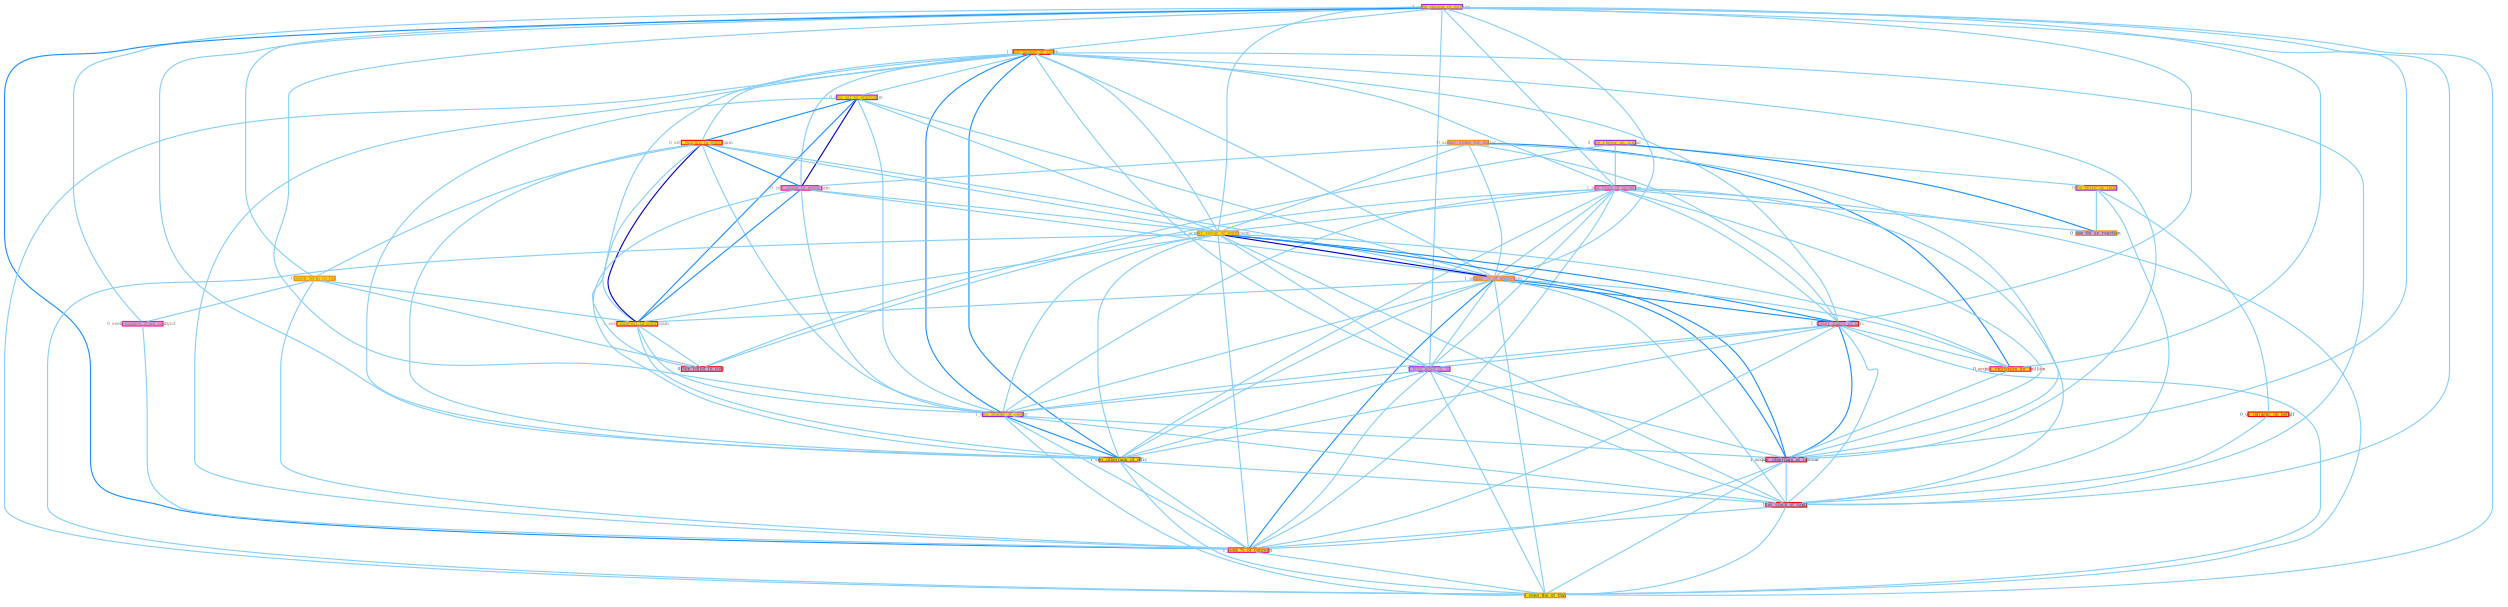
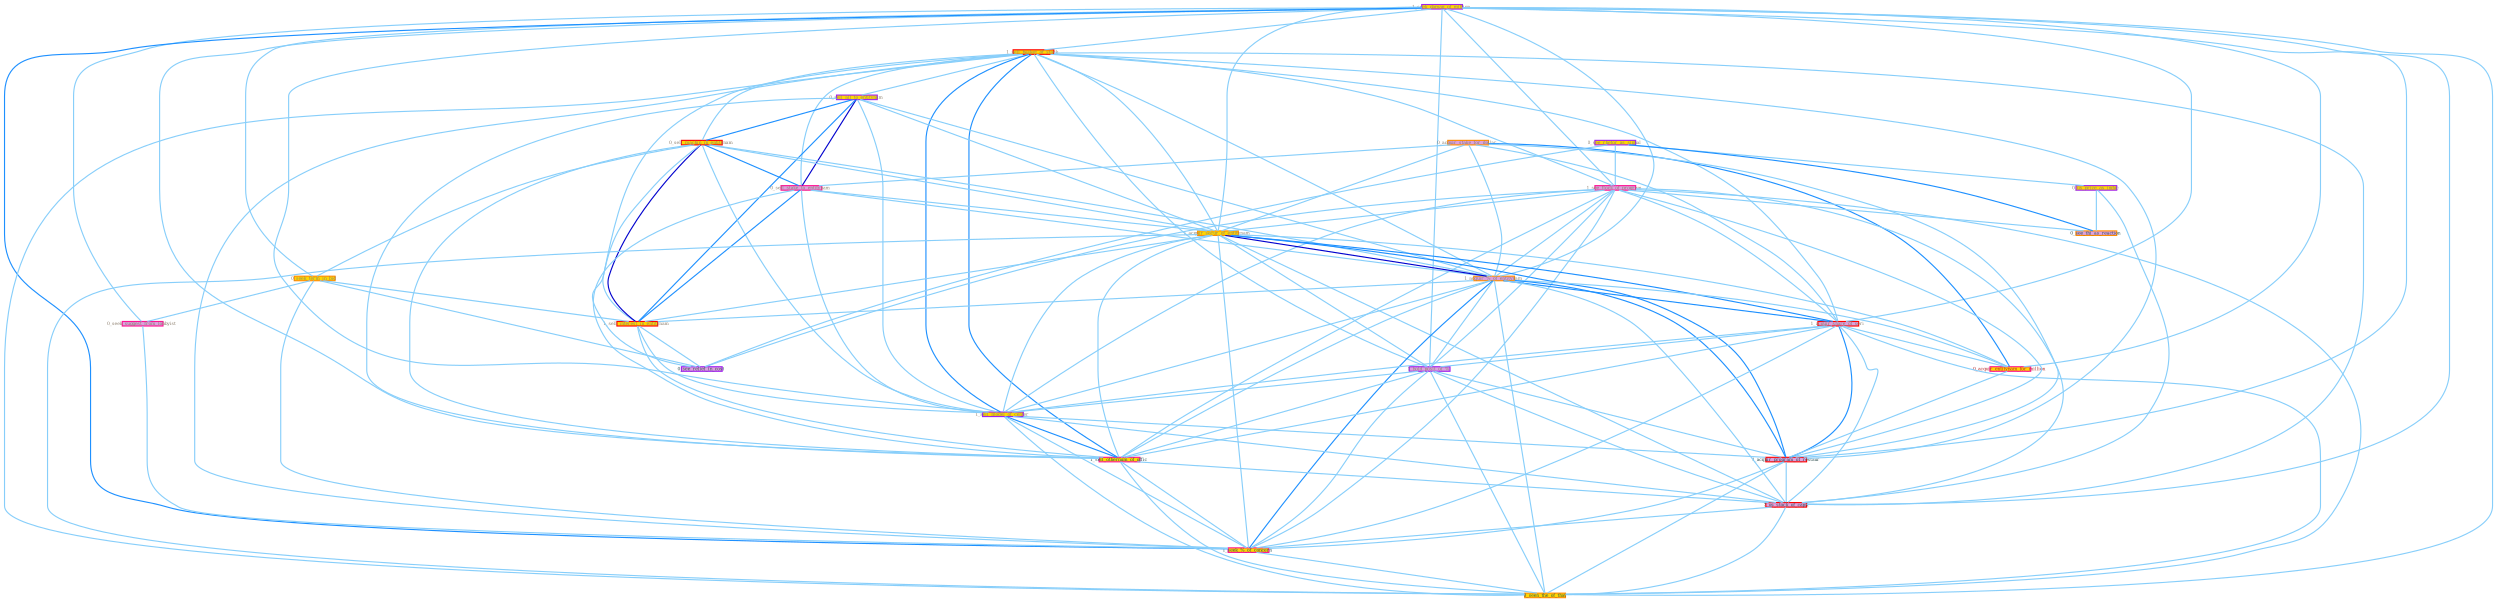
node "0_see_relief_in_cost": color red -> purple
node "0_us_influenc_on_behalf": removed
node "1_acquir_othernum_of_restaur": label "1_acquir_othernum_of_restaur" -> "1_acquir_program_of_restaur"
node "1_us_stock_of_capit": label "1_us_stock_of_capit" -> "7_us_stock_of_capit"
